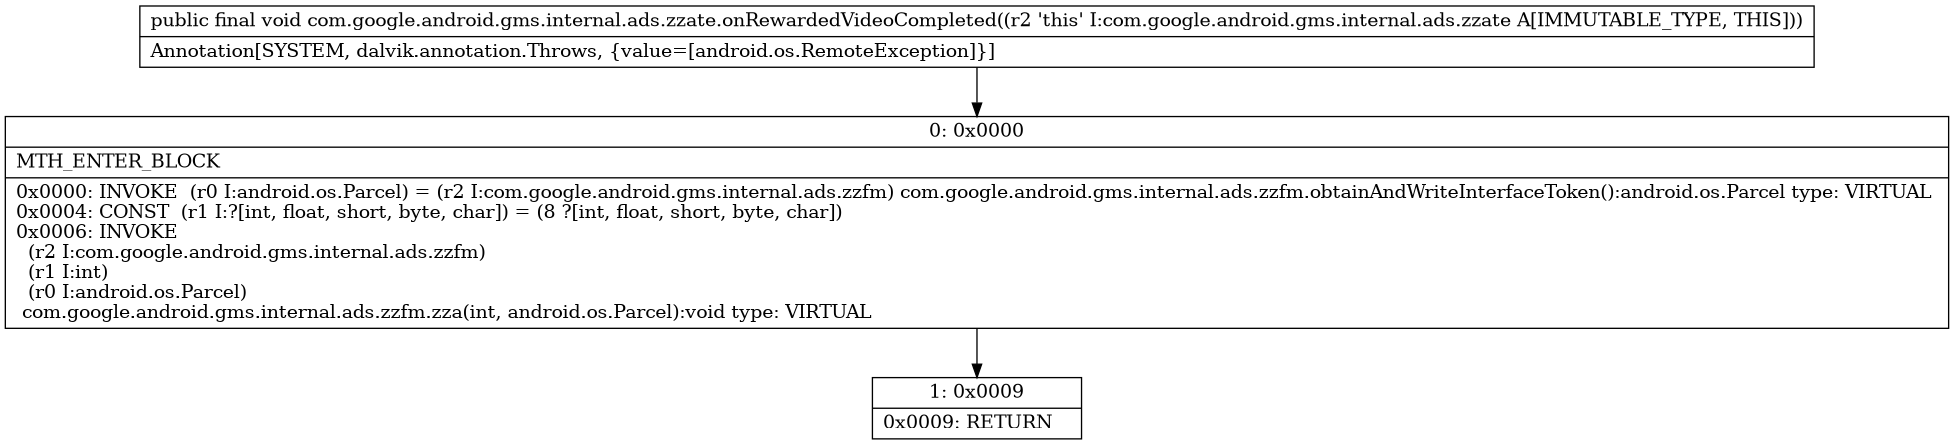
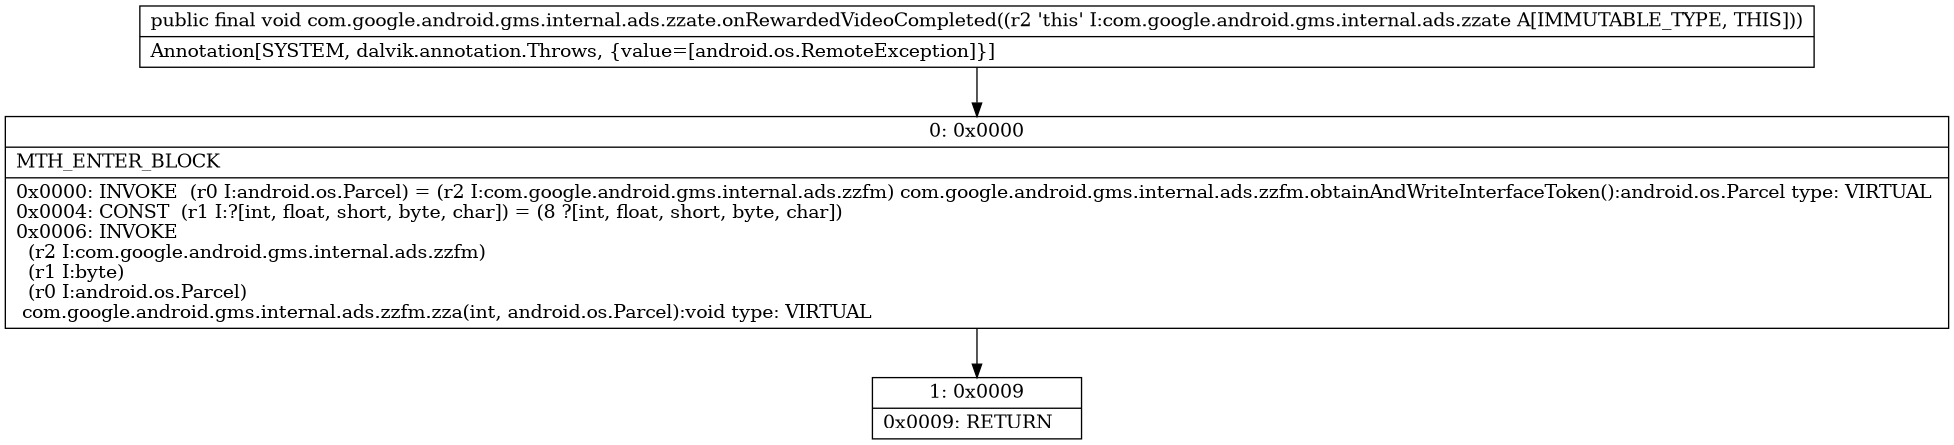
node "0: 0x0000": text "(r1 I:int)" -> "(r1 I:byte)"
